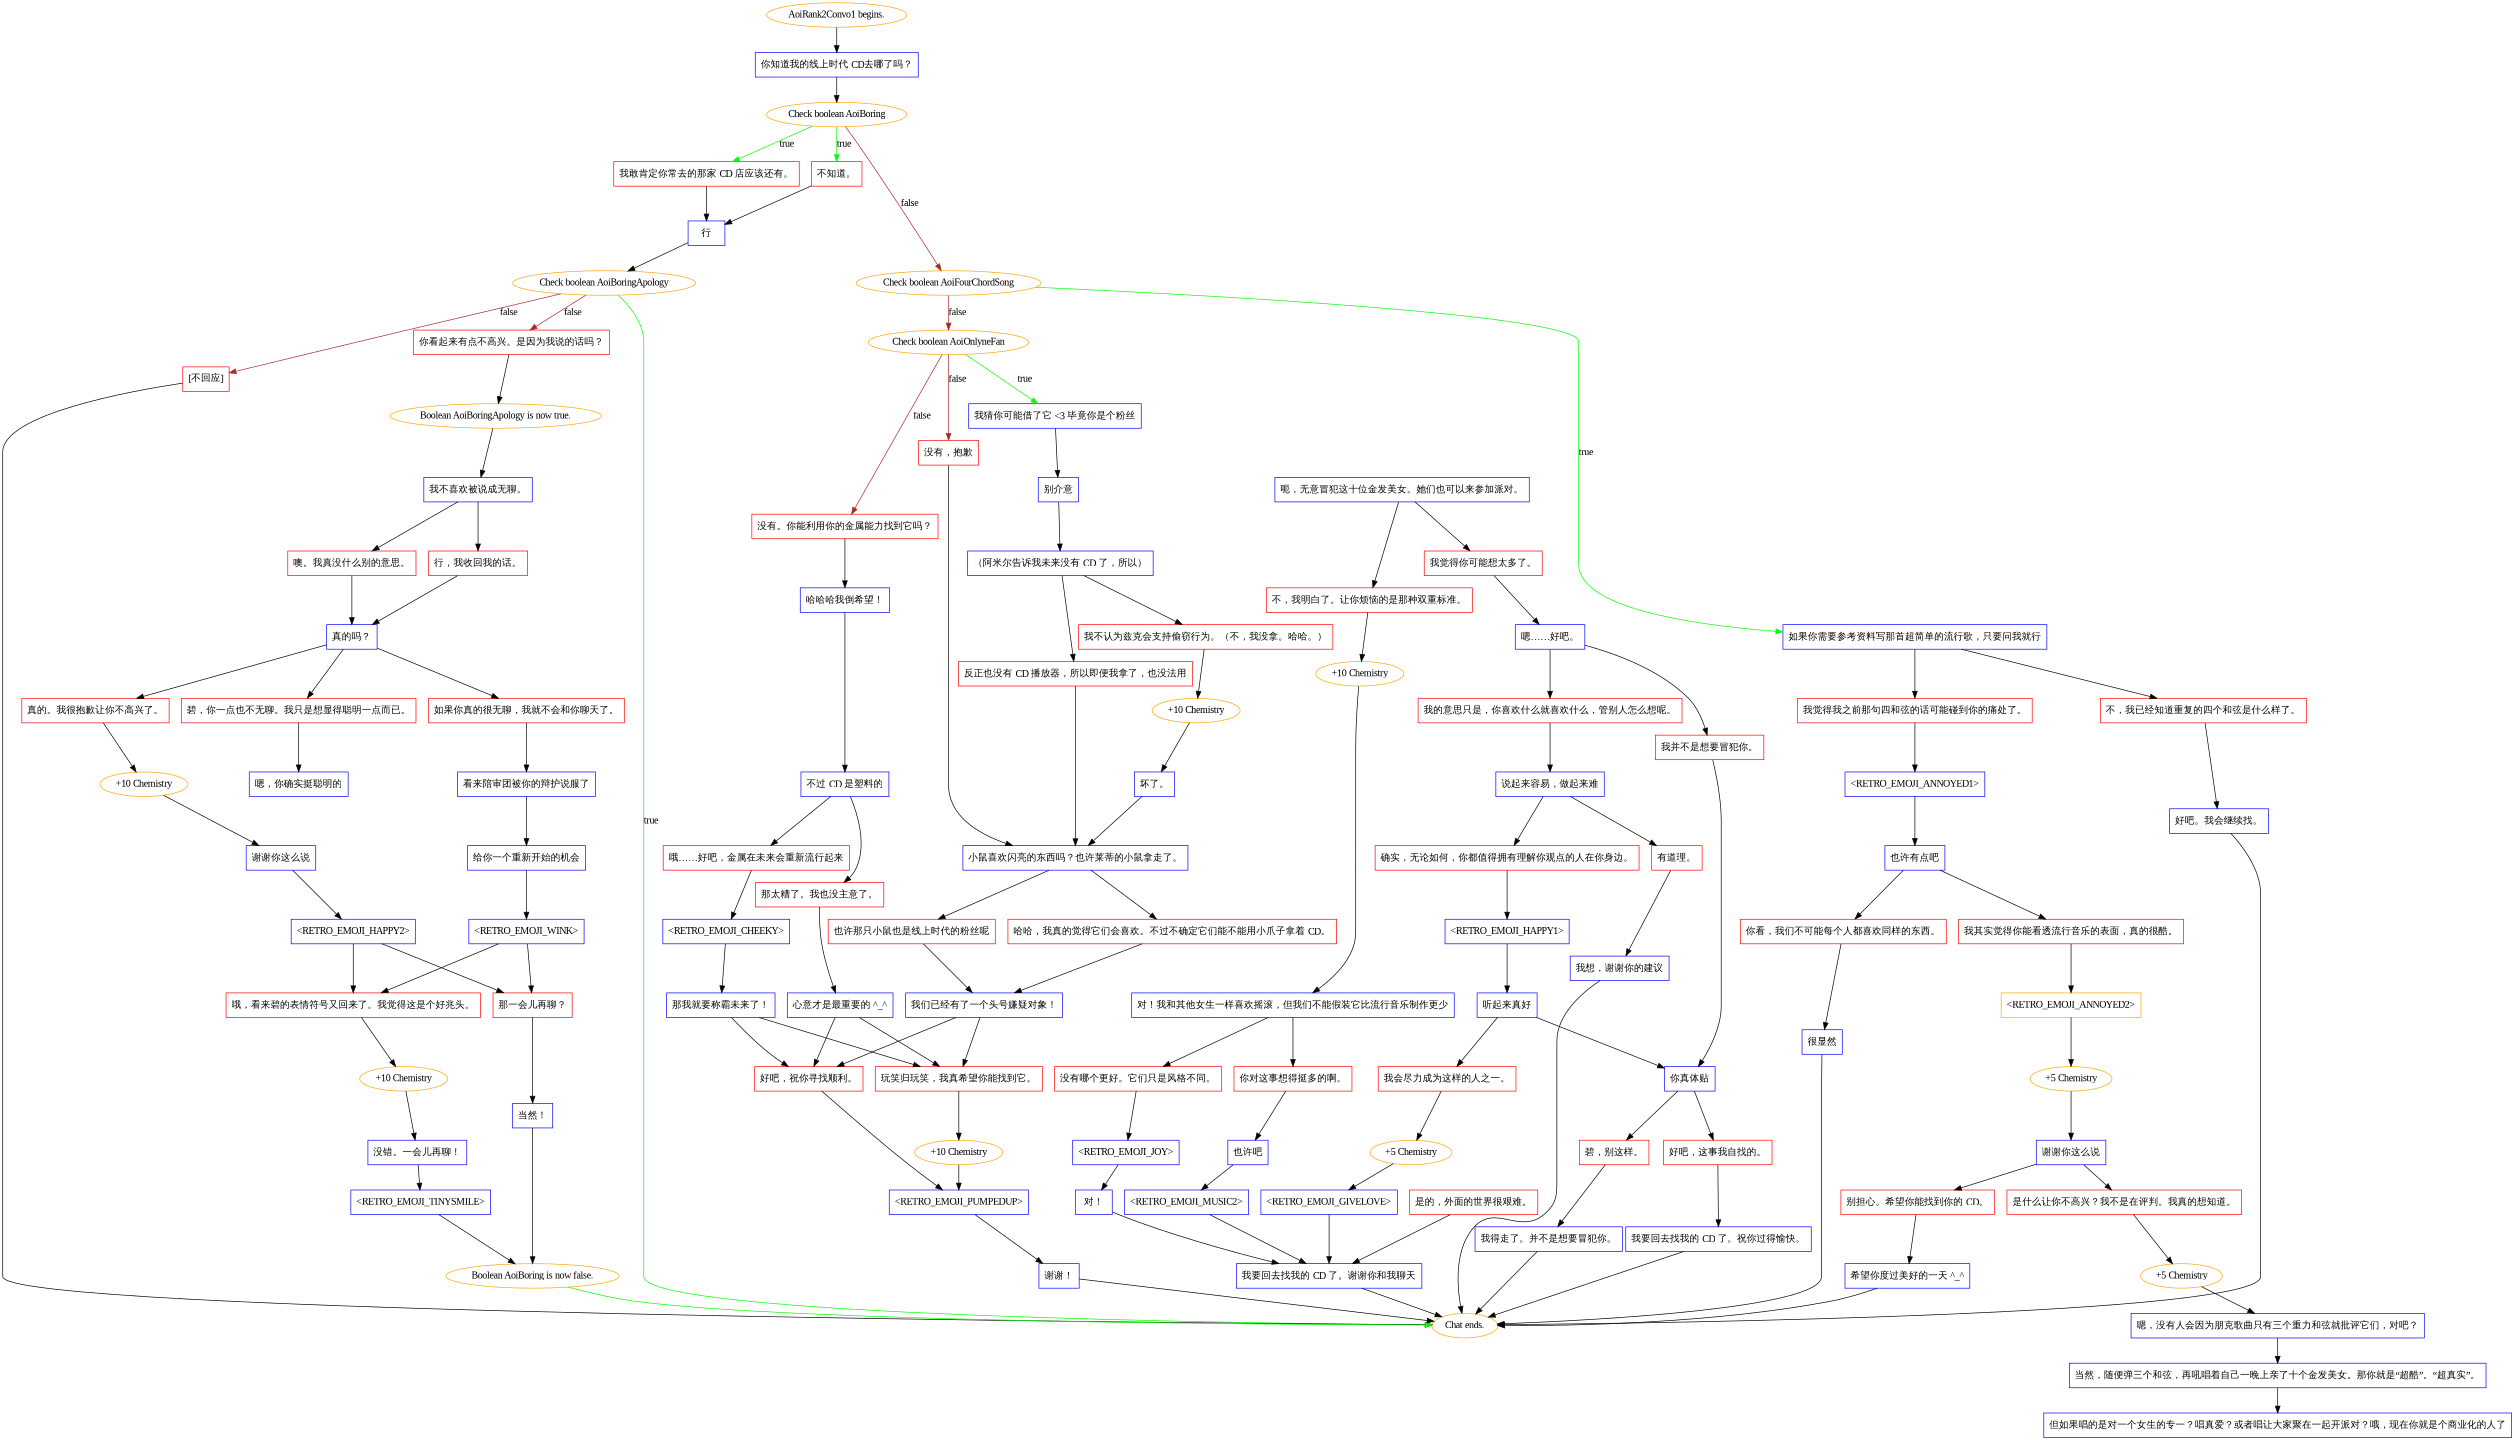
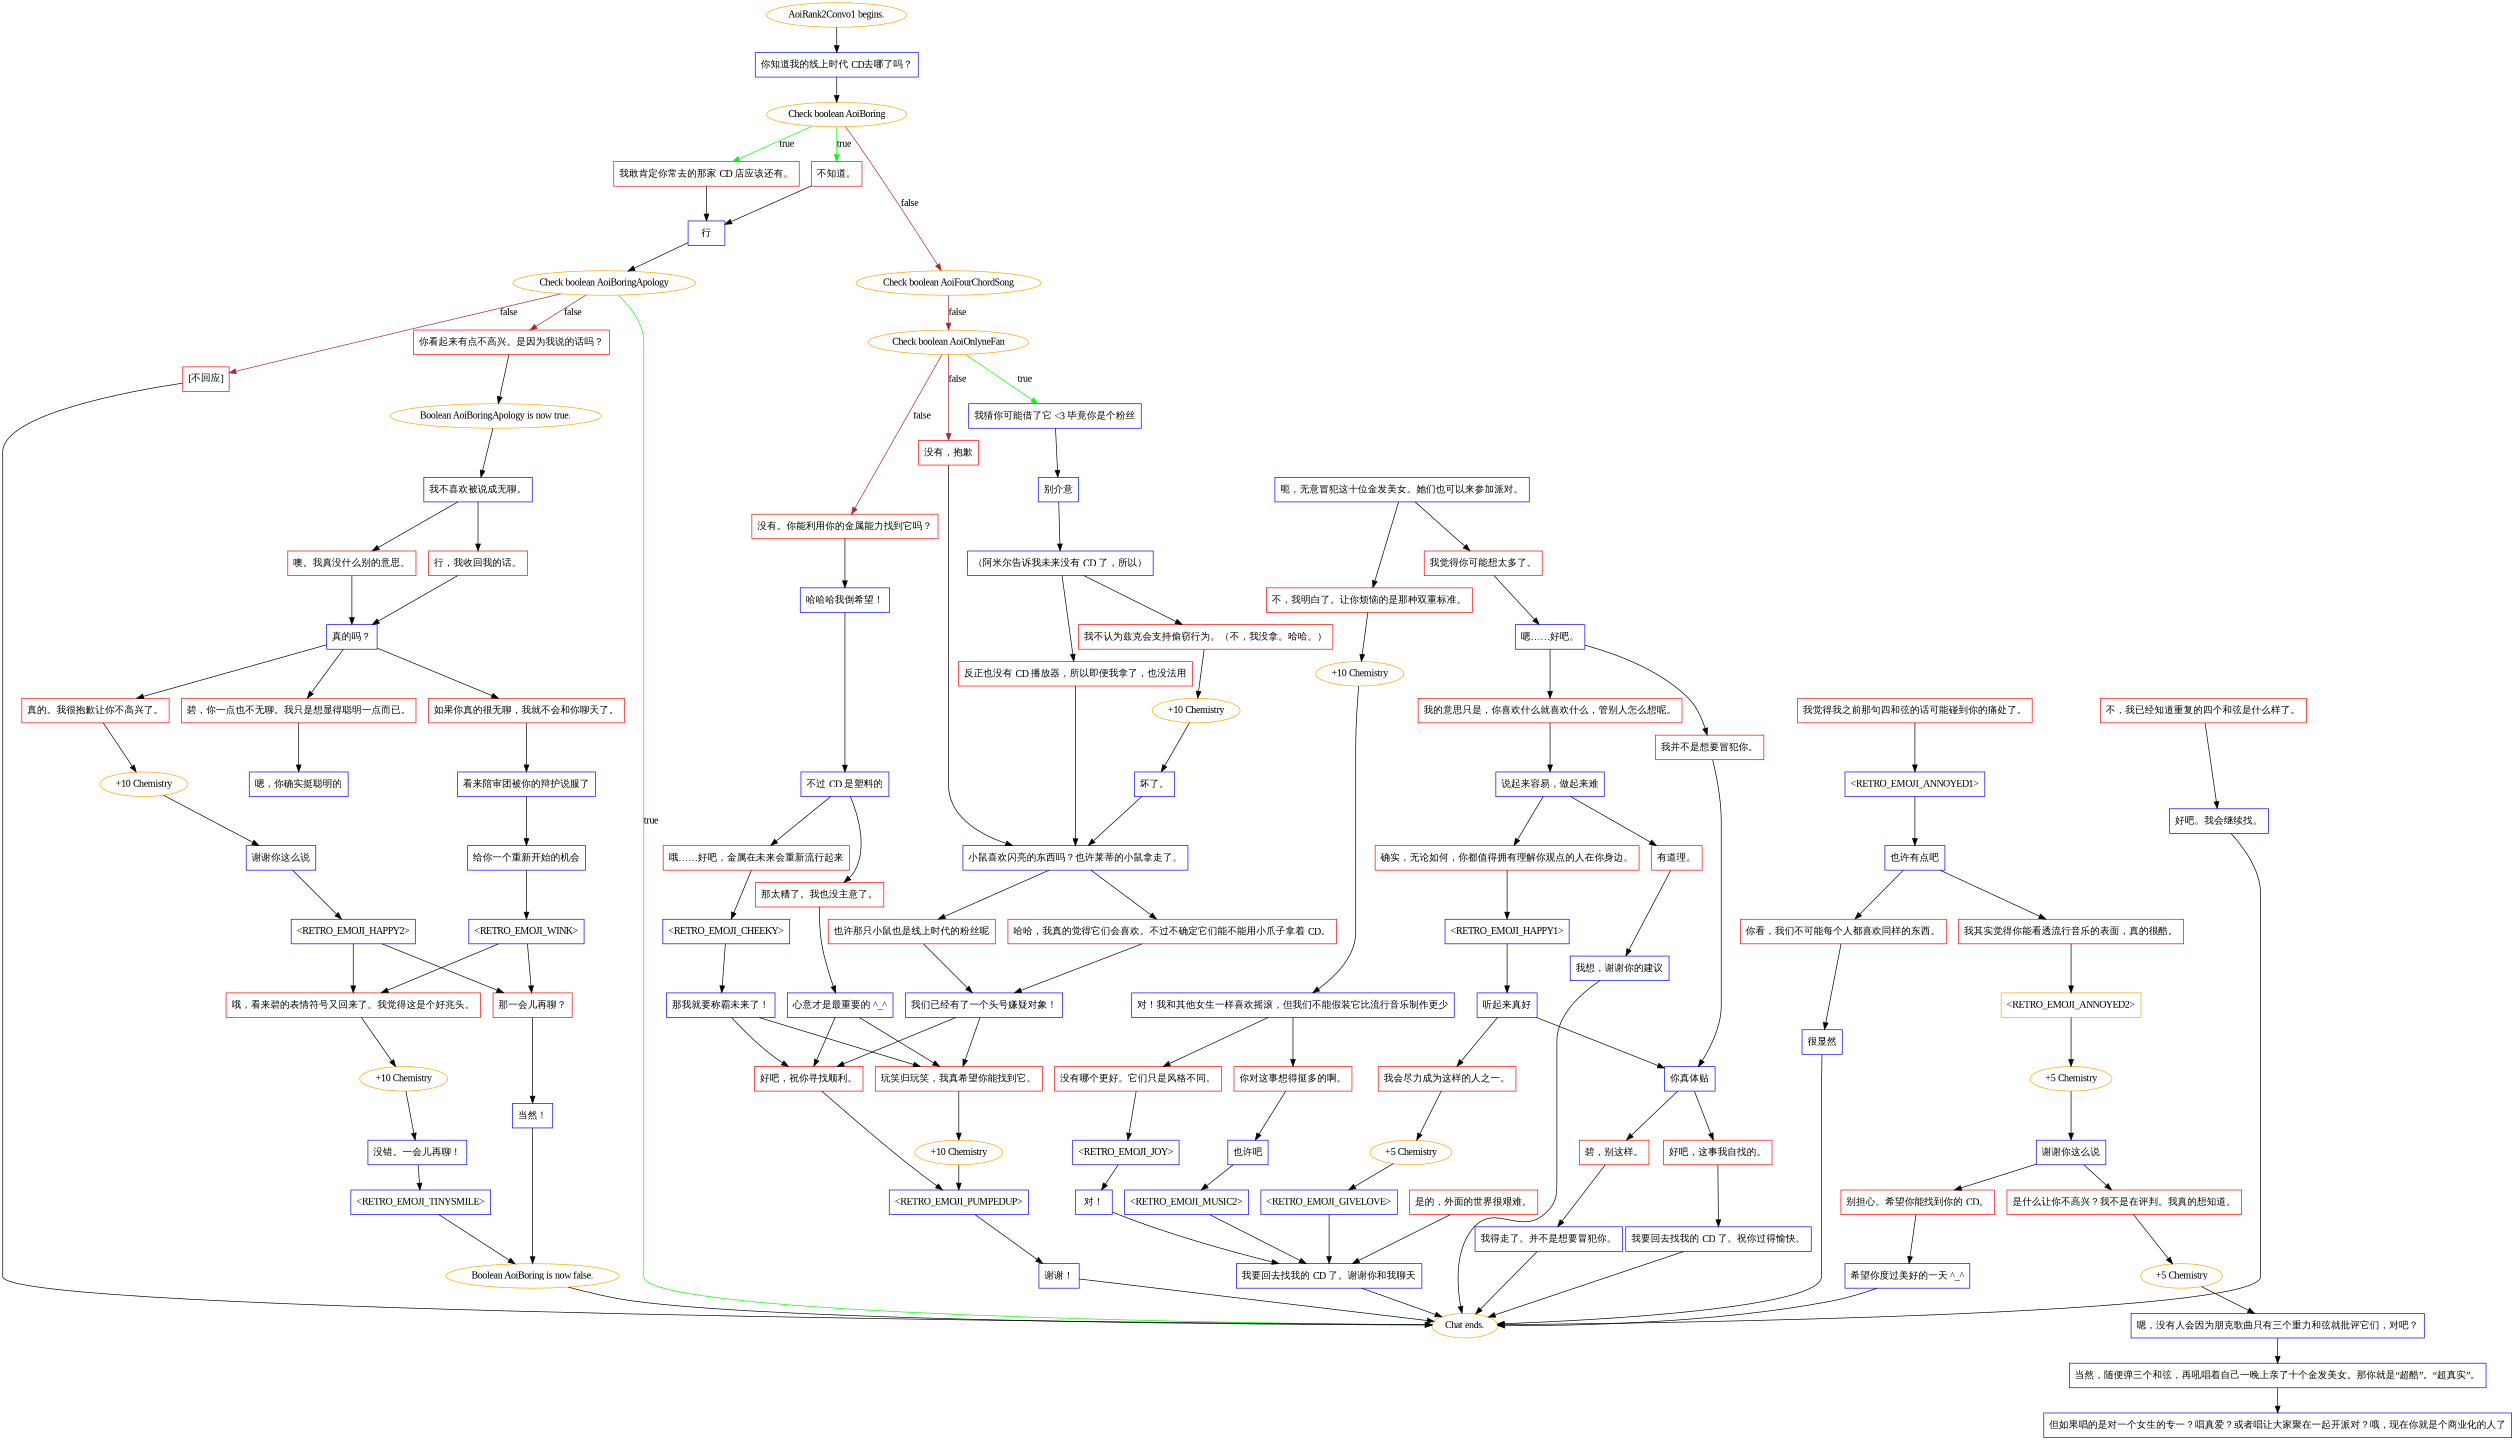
node "如果你需要参考资料写那首超简单的流行歌，只要问我就行": removed
edge "Boolean AoiBoring is now false." -> "Chat ends.": color green -> black
